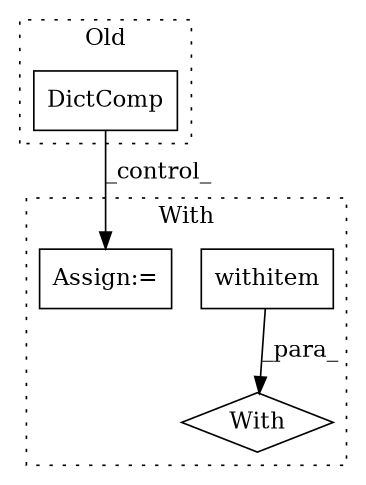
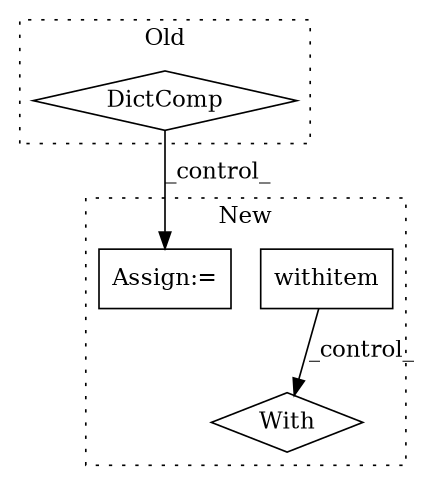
node "DictComp": shape box -> diamond
cluster "With": label "With" -> "New"
edge "withitem" -> "With": label "_para_" -> "_control_"
